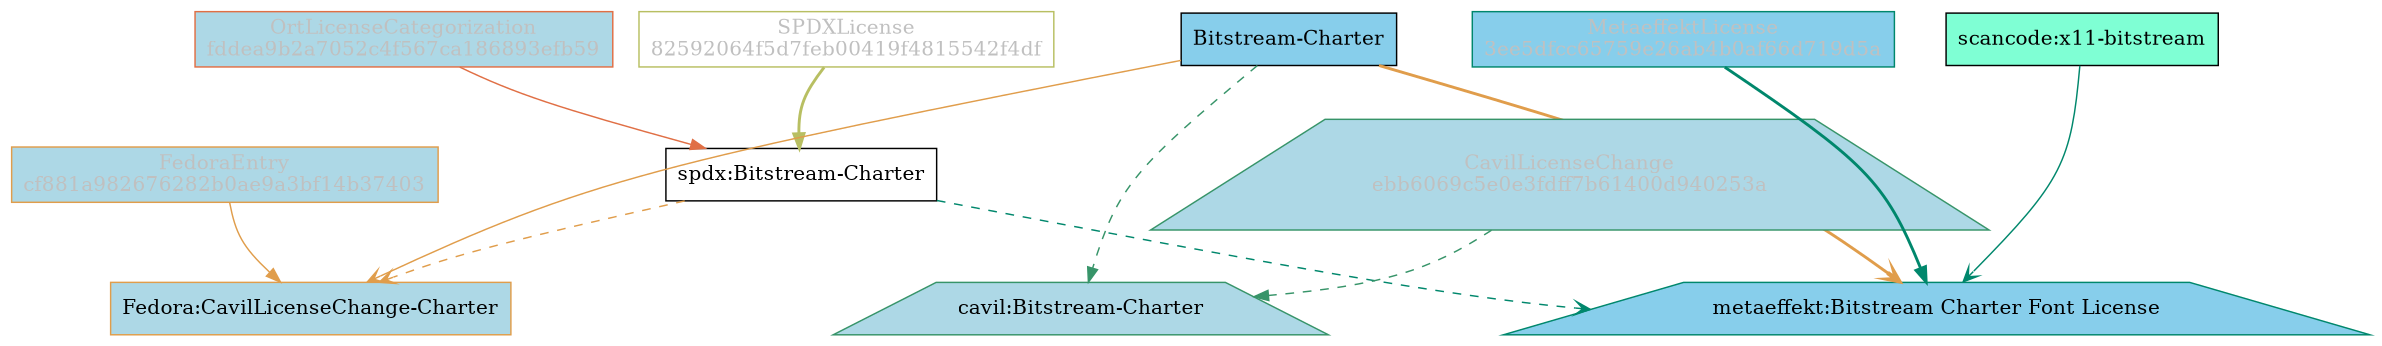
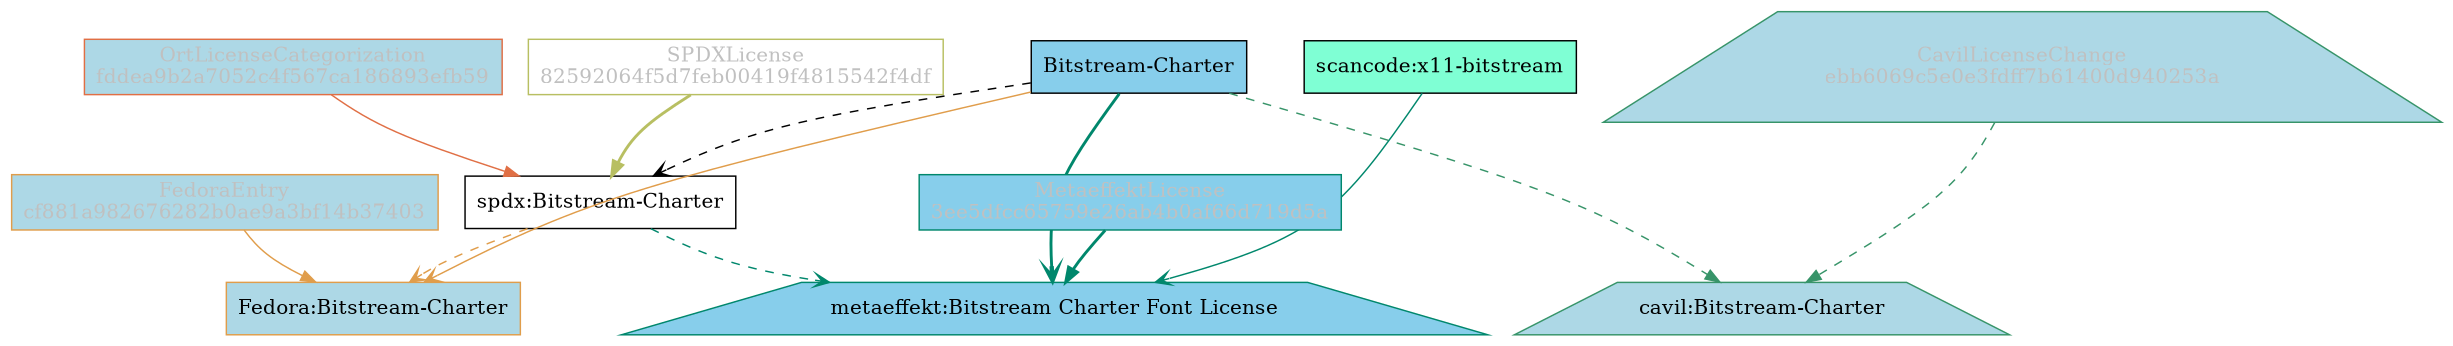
edge "Bitstream-Charter" -> "spdx:Bitstream-Charter": added
edge "Bitstream-Charter" -> "metaeffekt:Bitstream Charter Font License": color #e09d4b -> #00876c
node "Fedora:CavilLicenseChange-Charter": label "Fedora:CavilLicenseChange-Charter" -> "Fedora:Bitstream-Charter"
